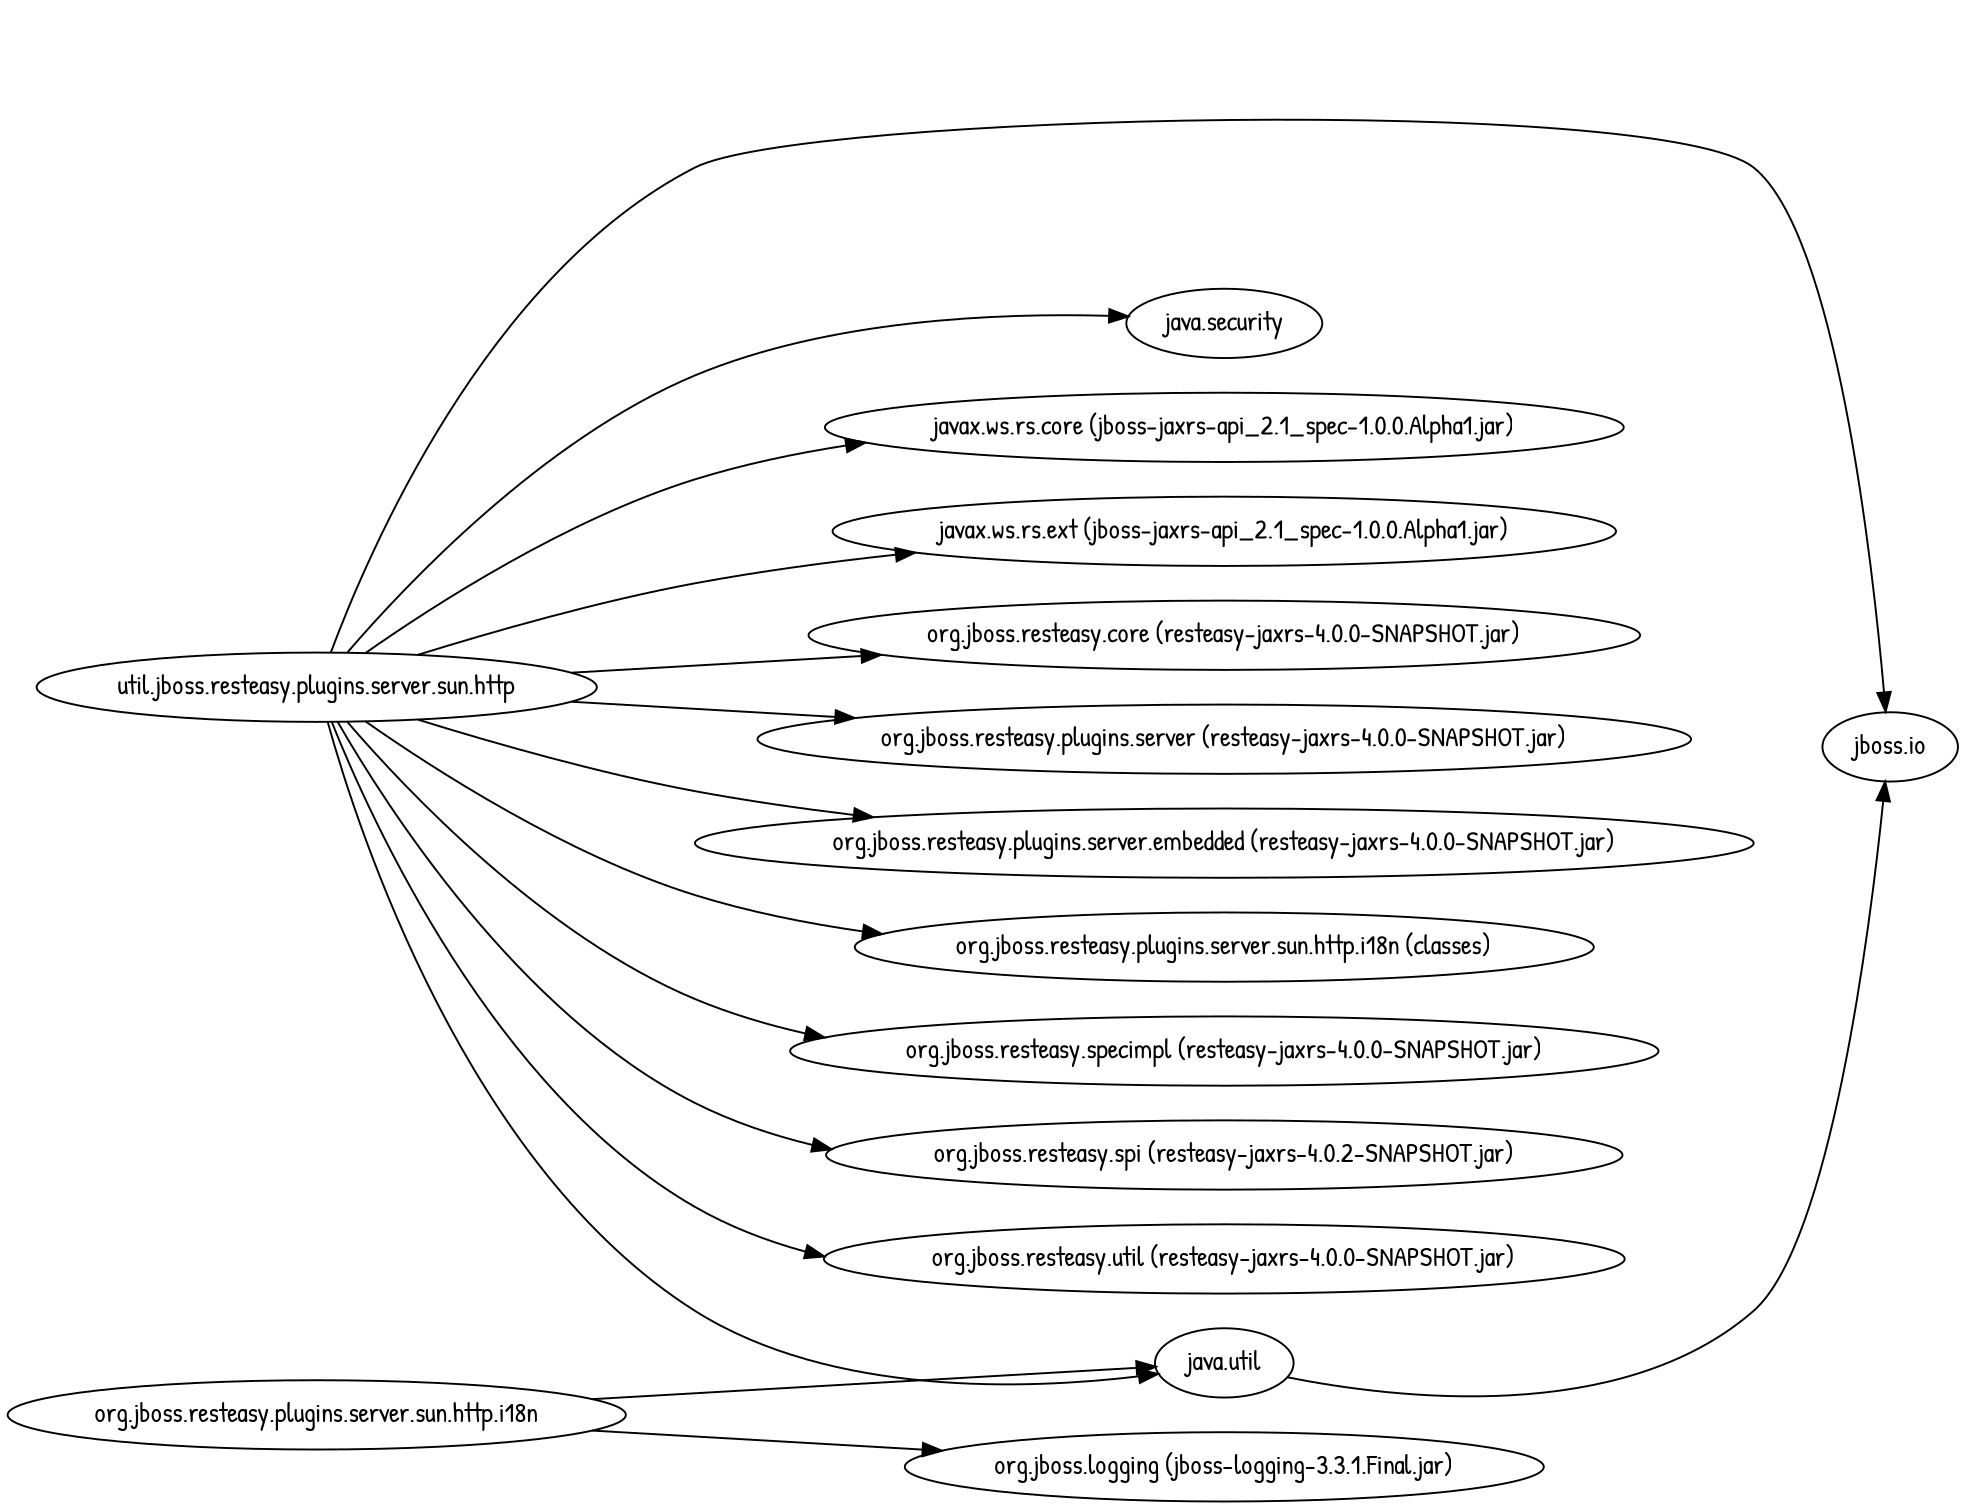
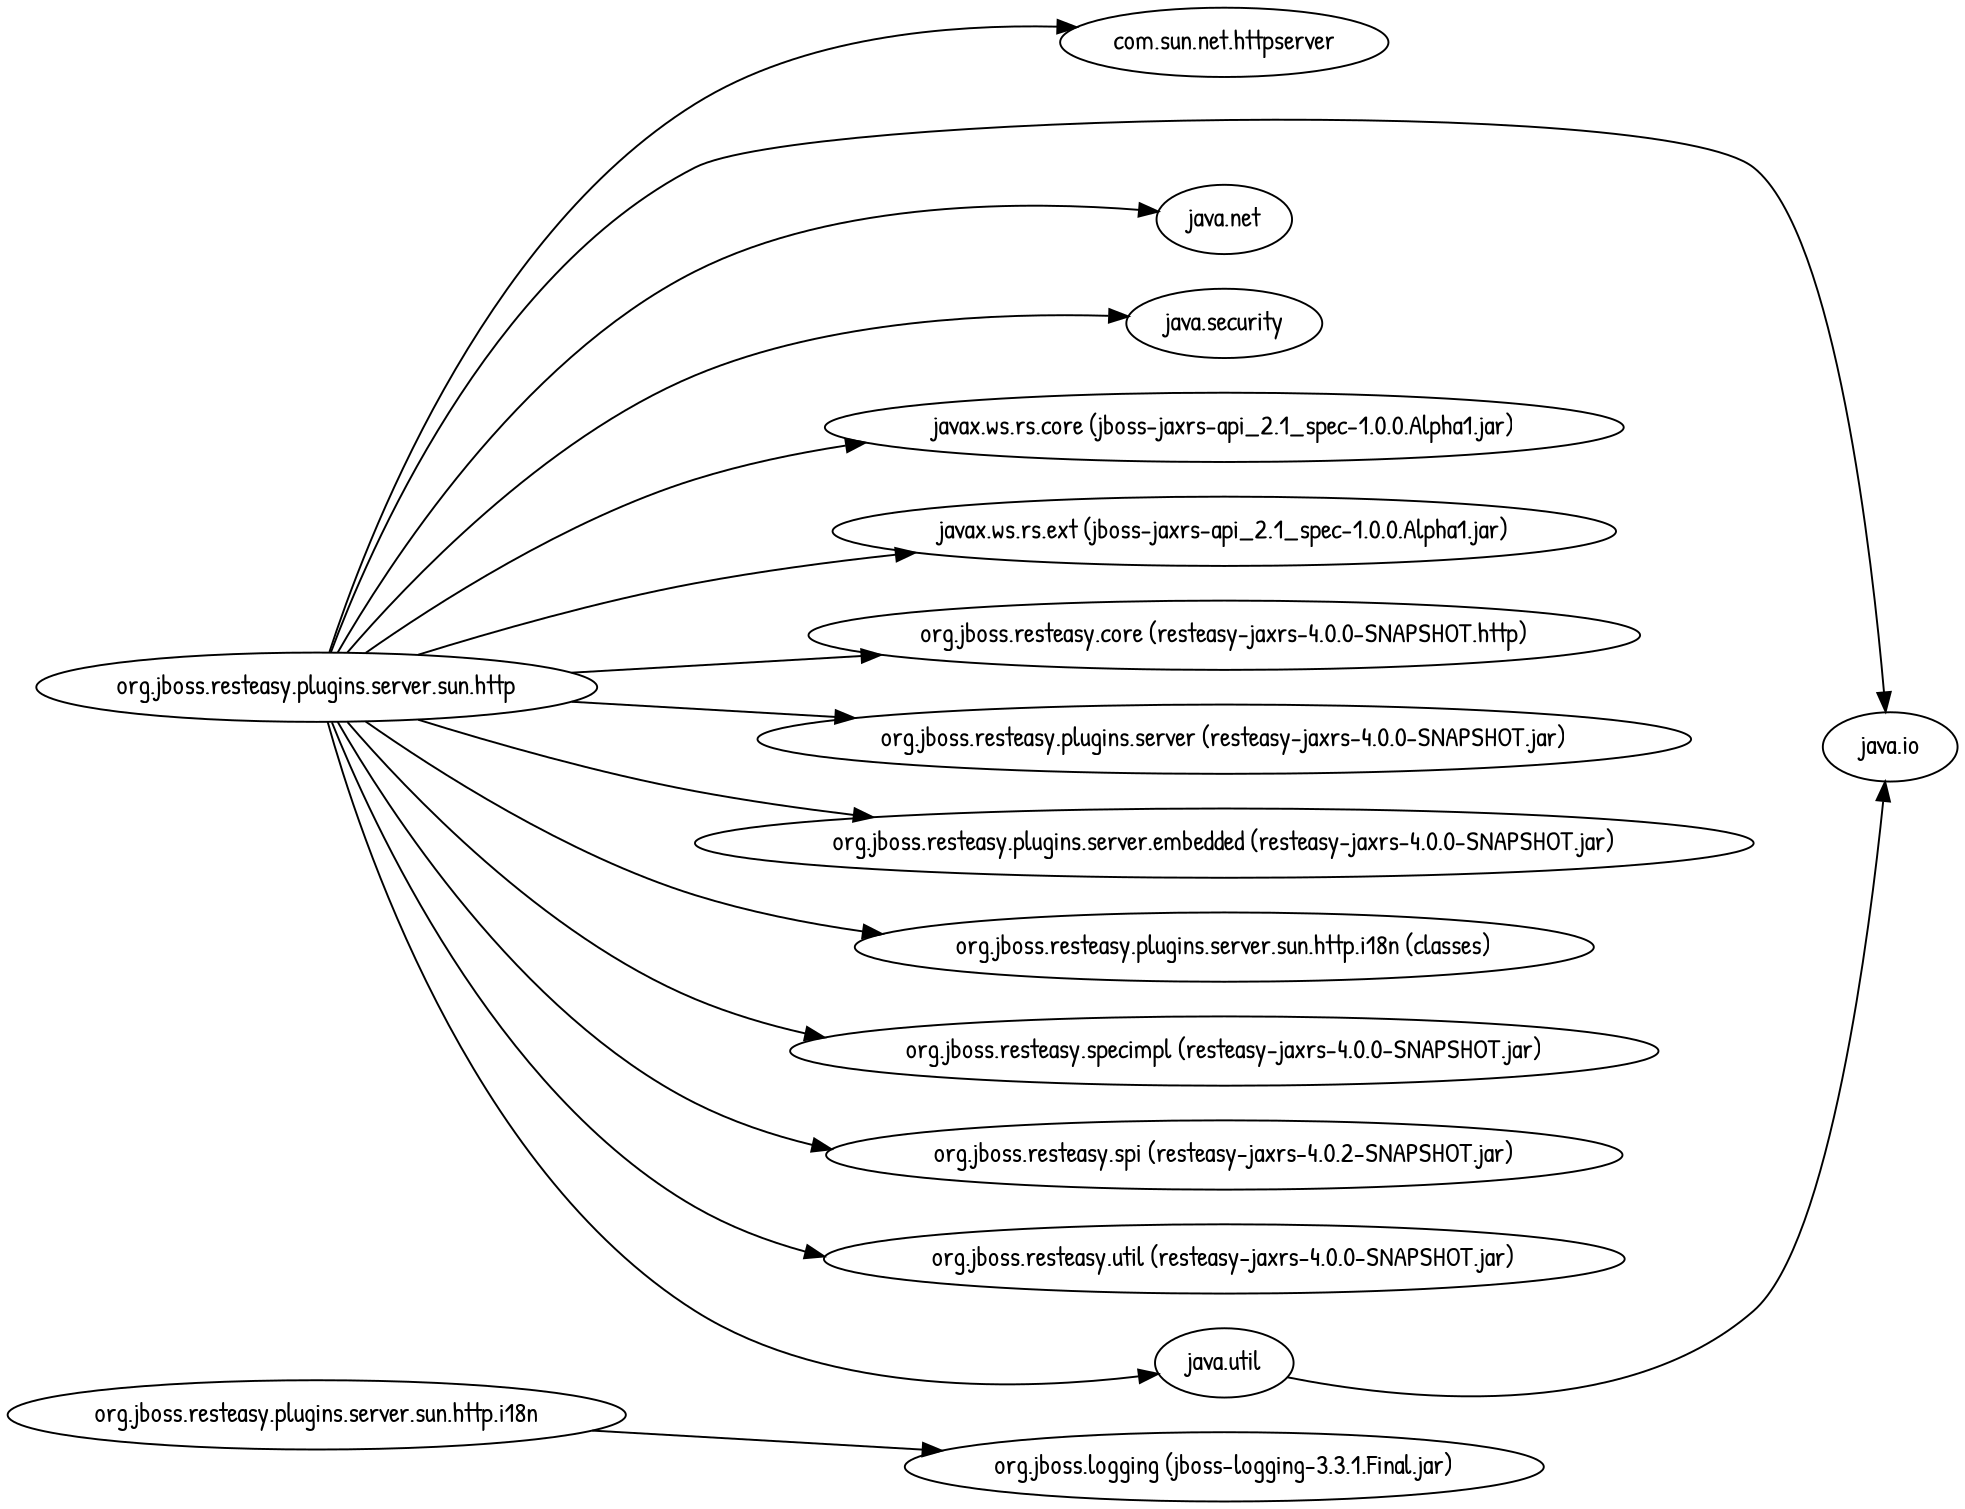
node "com.sun.net.httpserver": added
node "java.net": added
node "org.jboss.resteasy.core (resteasy-jaxrs-4.0.0-SNAPSHOT.jar)": label "org.jboss.resteasy.core (resteasy-jaxrs-4.0.0-SNAPSHOT.jar)" -> "org.jboss.resteasy.core (resteasy-jaxrs-4.0.0-SNAPSHOT.http)"
node "util.jboss.resteasy.plugins.server.sun.http": label "util.jboss.resteasy.plugins.server.sun.http" -> "org.jboss.resteasy.plugins.server.sun.http"
node "jboss.io": label "jboss.io" -> "java.io"
edge "org.jboss.resteasy.plugins.server.sun.http.i18n" -> "java.util": removed
